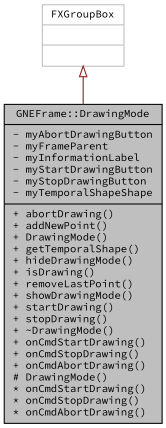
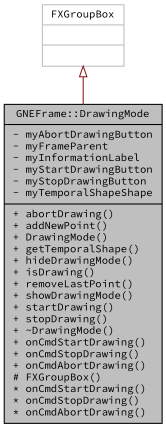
node "GNEFrame::DrawingMode": text "# DrawingMode()" -> "# FXGroupBox()"
